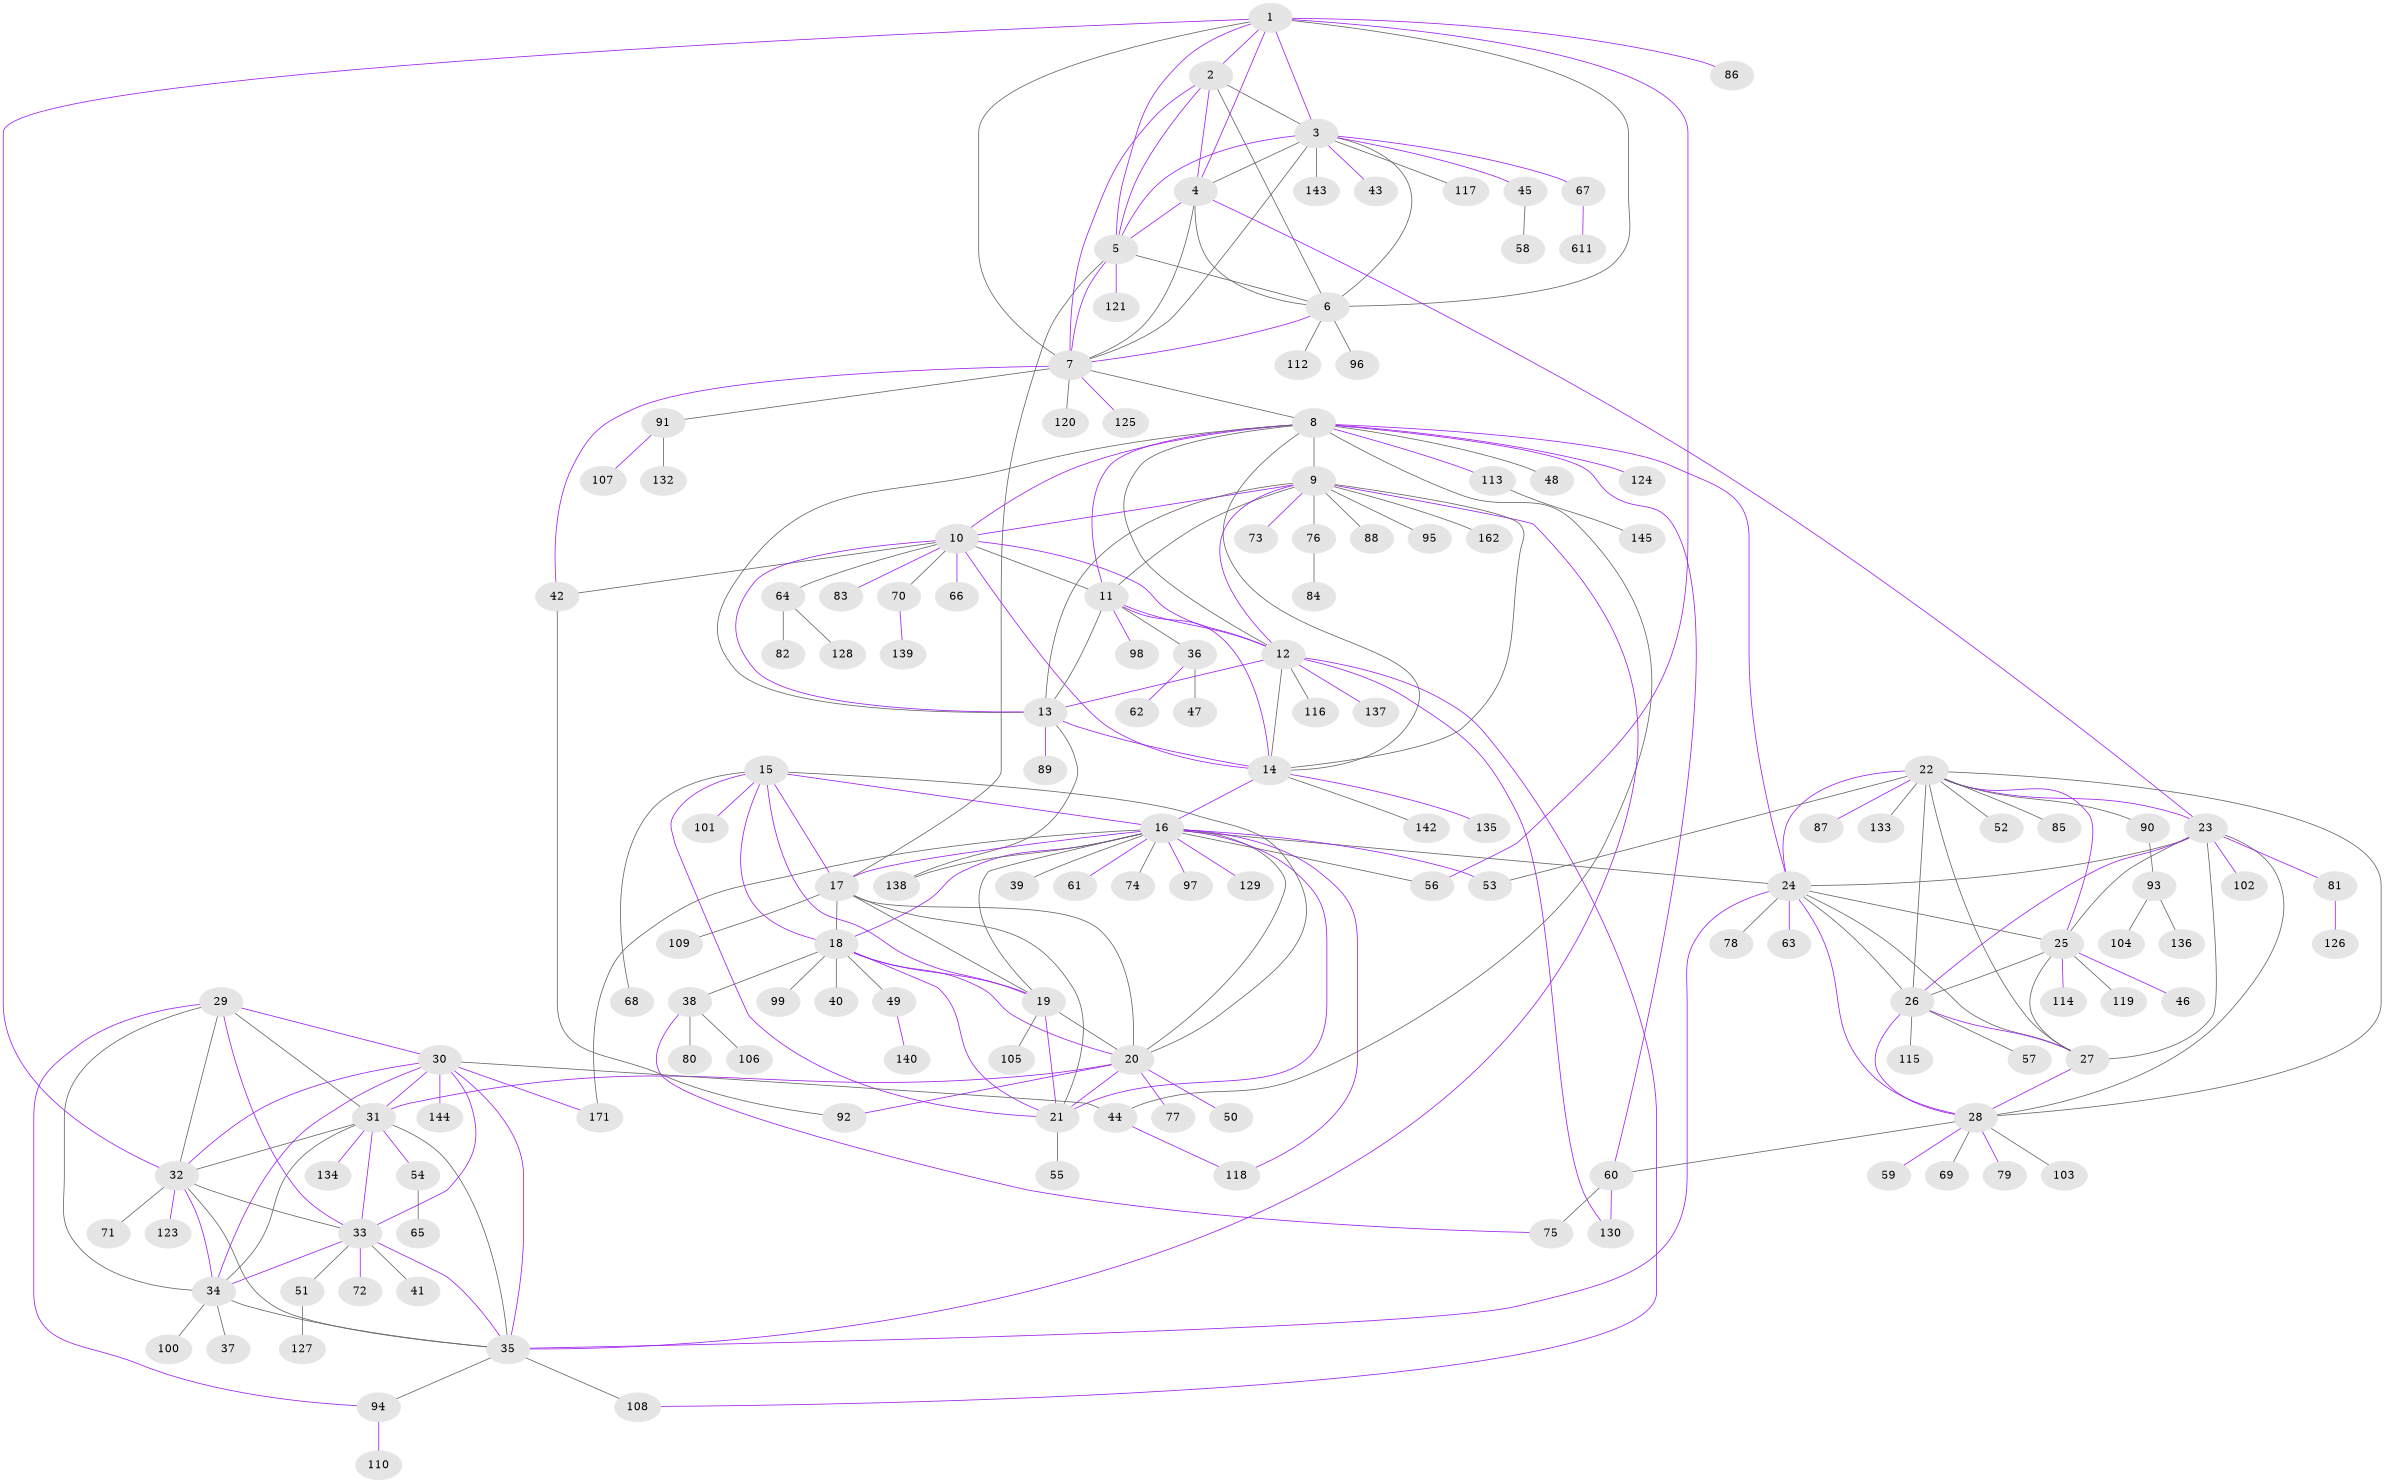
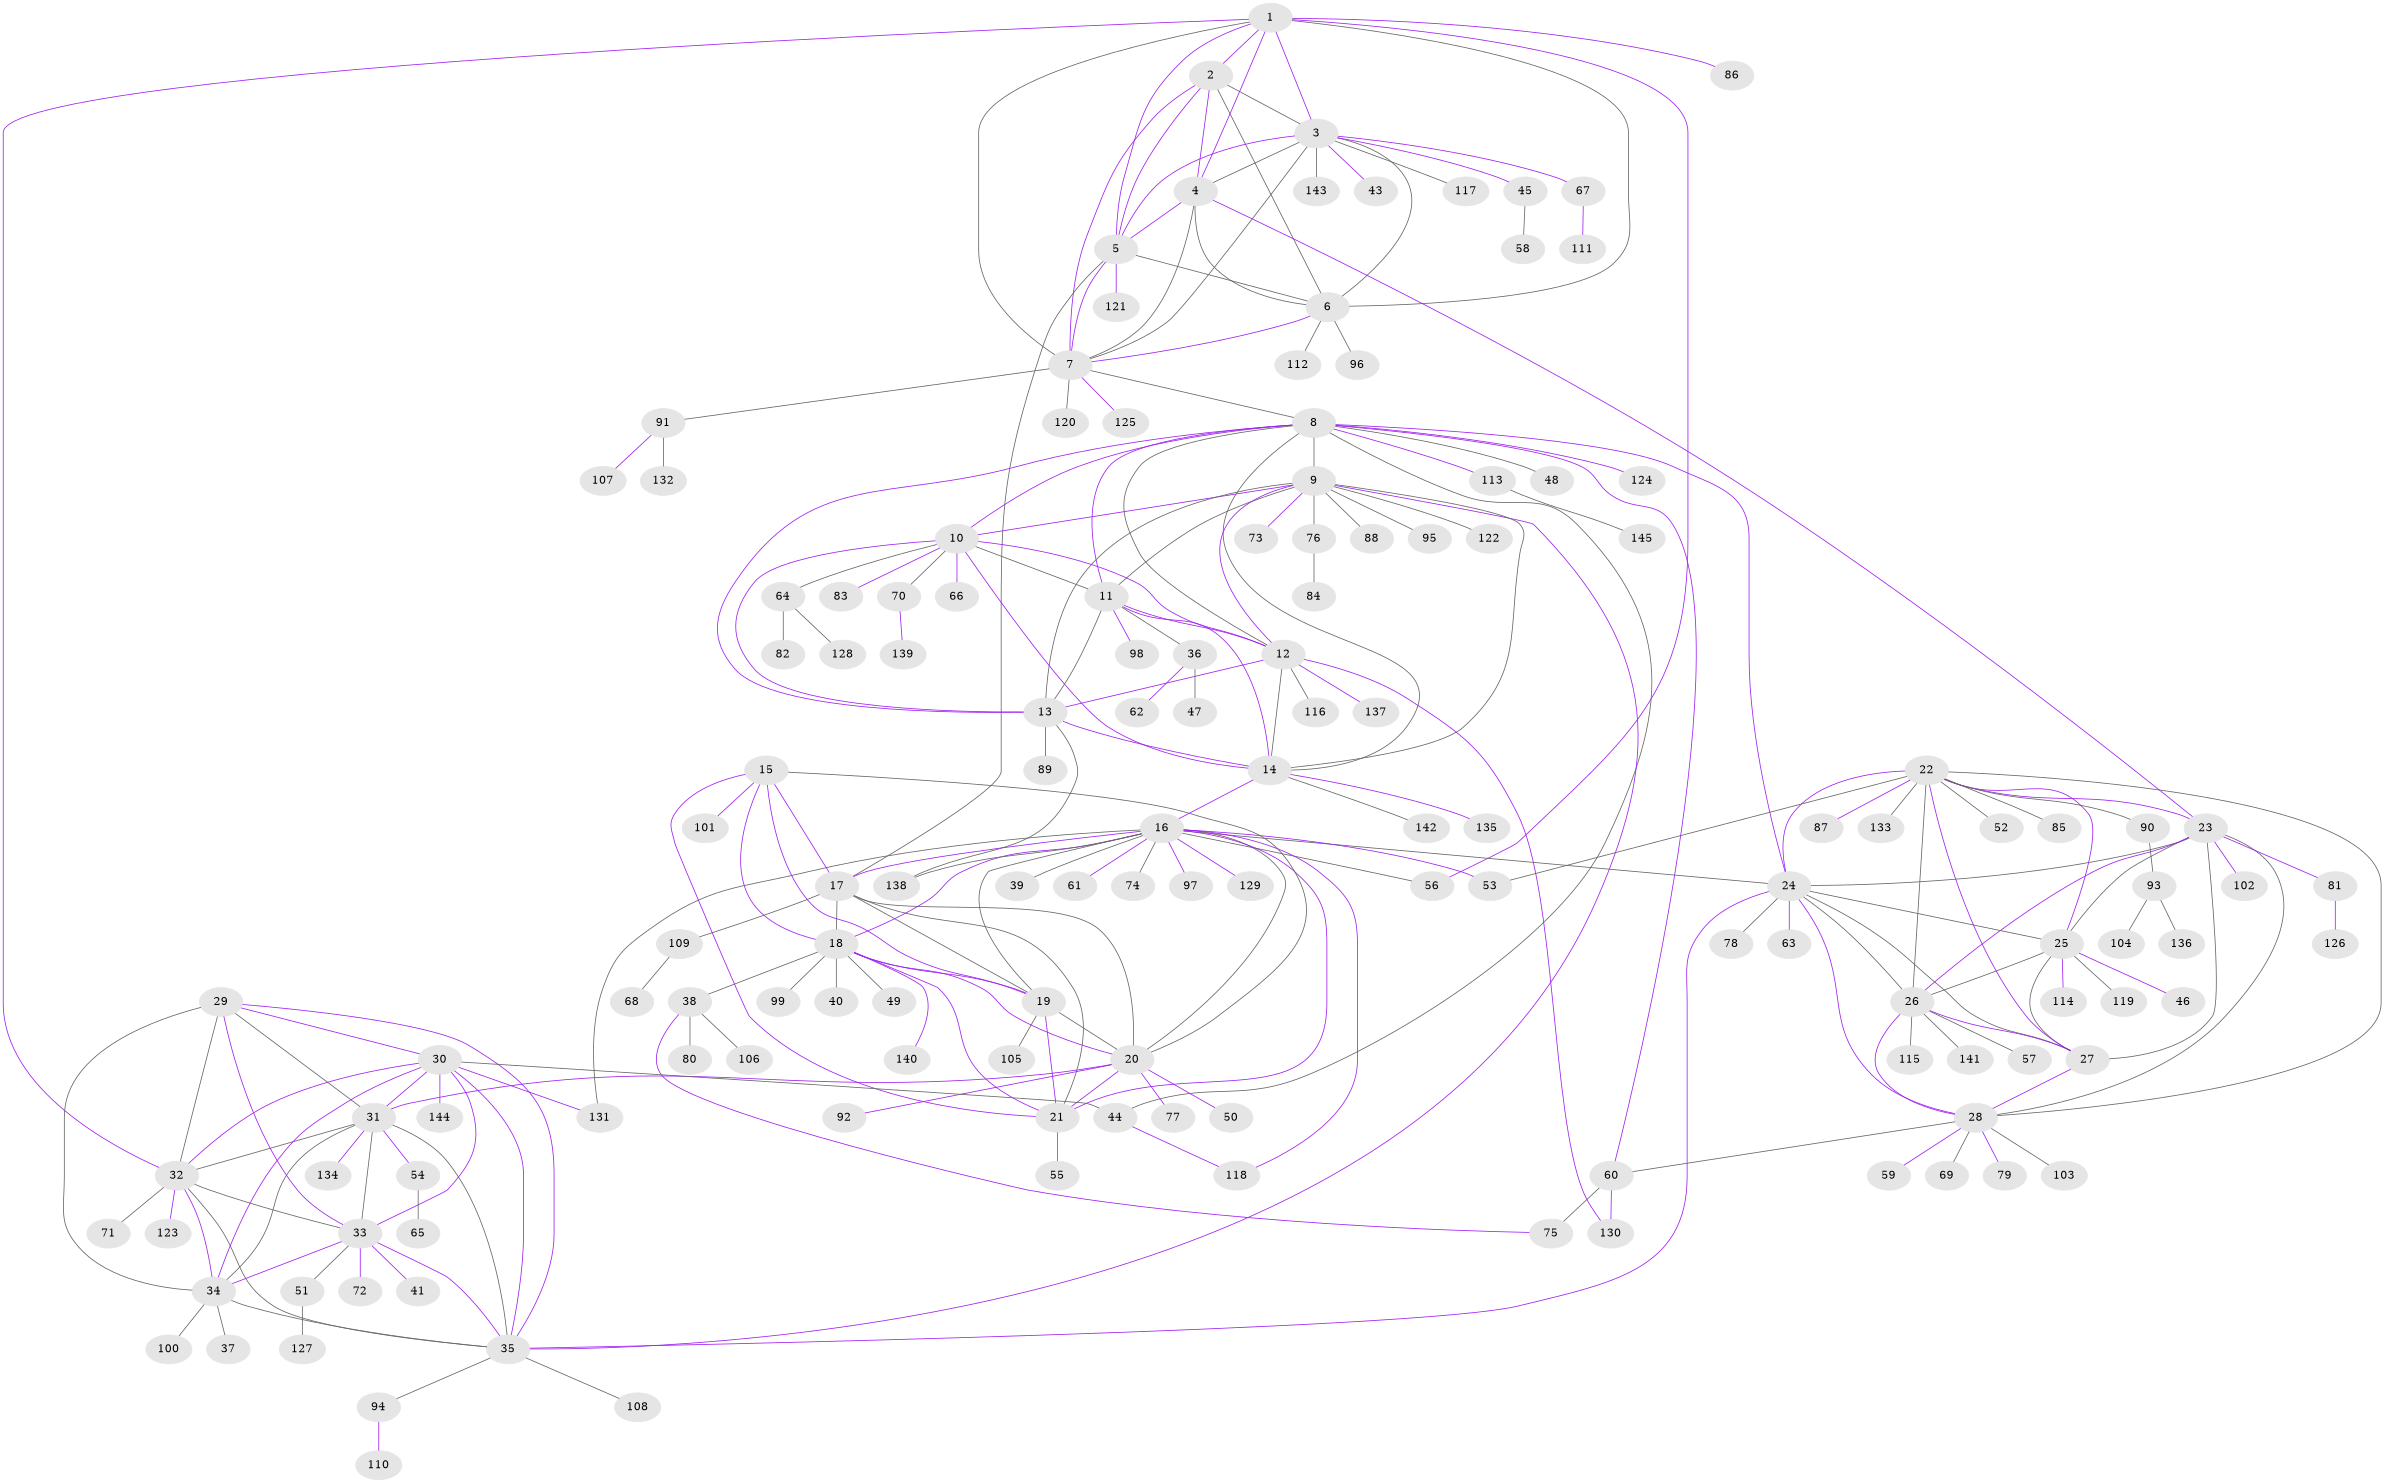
node "611": label "611" -> "111"
edge "8" -- "13": color gray40 -> purple
node "162": label "162" -> "122"
node "42": removed
edge "15" -- "16": removed
edge "15" -- "68": now "109" -- "68"
edge "22" -- "27": color gray40 -> purple
edge "49" -- "140": now "18" -- "140"
node "141": added
node "171": label "171" -> "131"
edge "31" -- "33": color purple -> gray40
edge "33" -- "41": color gray40 -> purple
edge "29" -- "94": now "29" -- "35"
edge "12" -- "108": removed
